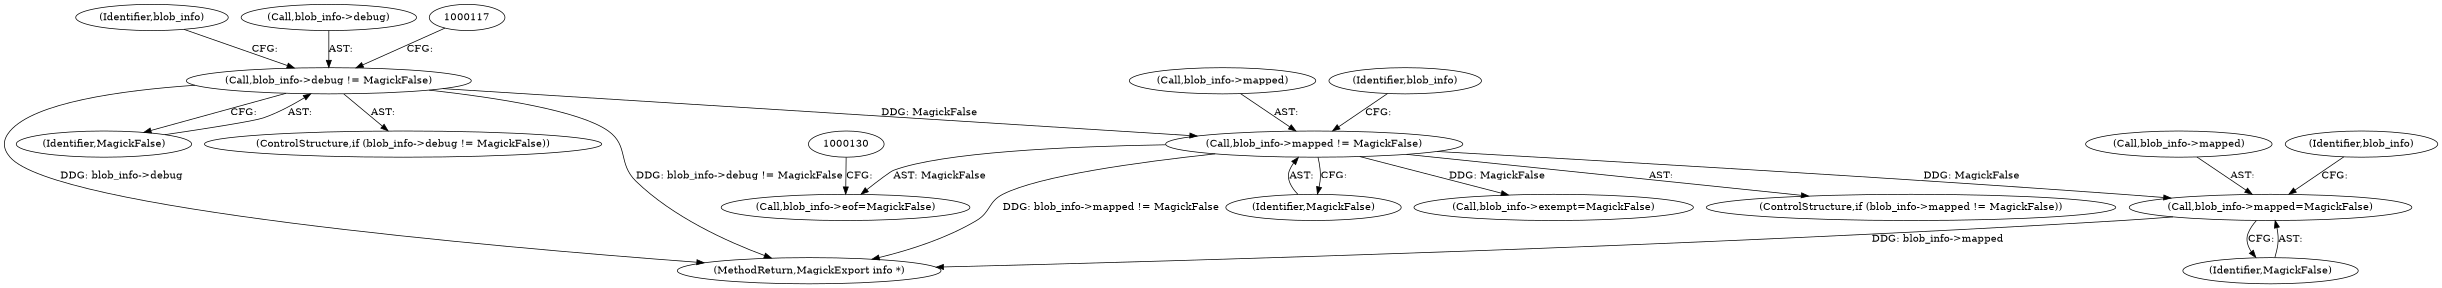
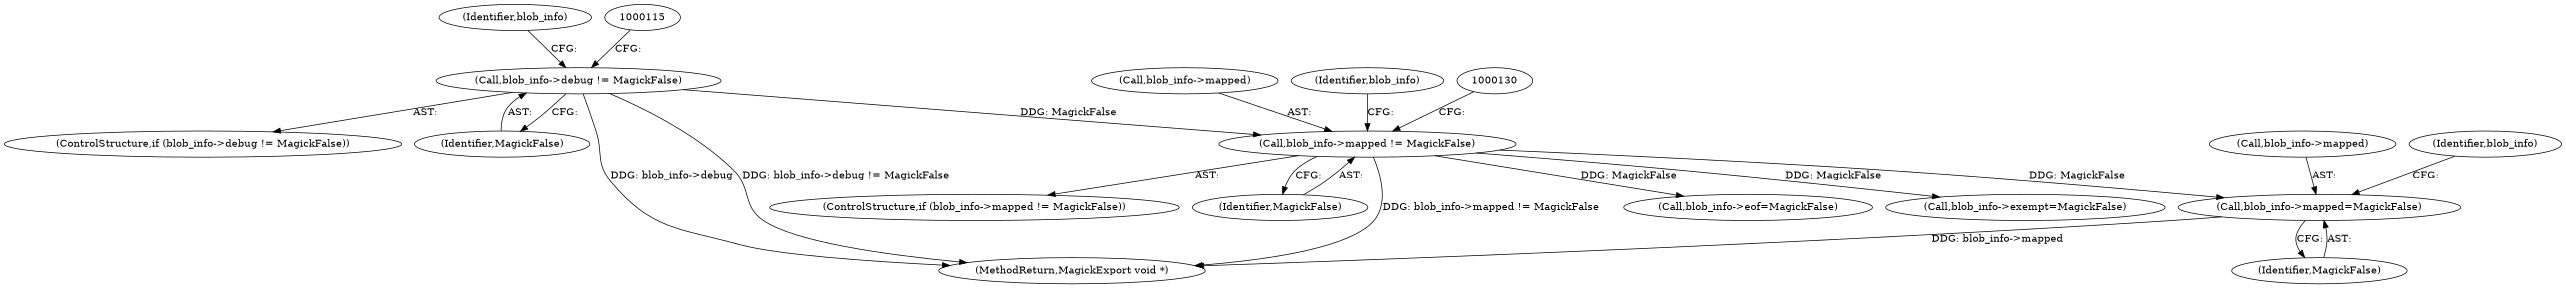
node "(Call,blob_info->debug)": removed
node "1000117": label "1000117" -> "1000115"
edge "1000130" -> "(Call,blob_info->eof=MagickFalse)": now "1000130" -> "(Call,blob_info->mapped != MagickFalse)"
edge "(Call,blob_info->mapped != MagickFalse)" -> "(Call,blob_info->eof=MagickFalse)": label "AST: MagickFalse" -> "DDG: MagickFalse"
node "(MethodReturn,MagickExport info *)": label "(MethodReturn,MagickExport info *)" -> "(MethodReturn,MagickExport void *)"
